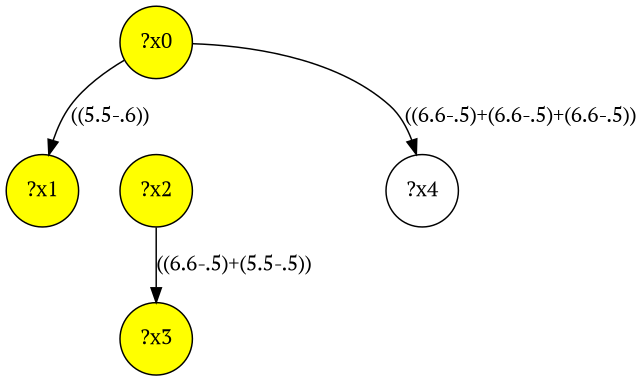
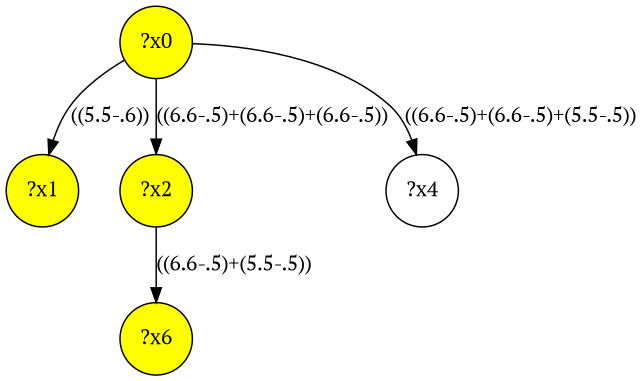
edge "?x0" -> "?x2": added, label "((6.6-.5)+(6.6-.5)+(6.6-.5))"
edge "?x0" -> "?x4": label "((6.6-.5)+(6.6-.5)+(6.6-.5))" -> "((6.6-.5)+(6.6-.5)+(5.5-.5))"
node "?x3": label "?x3" -> "?x6"
